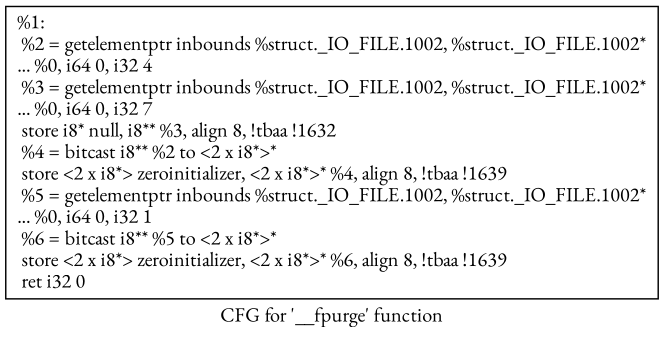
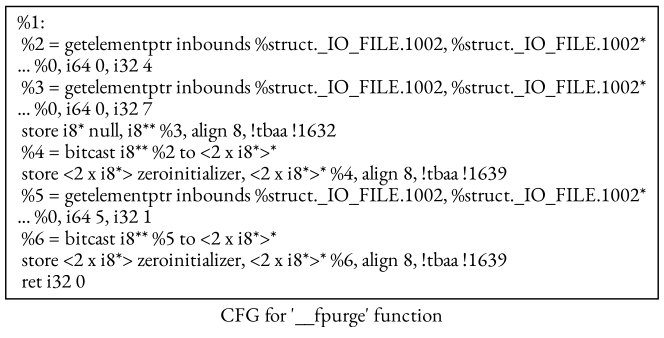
node "%1:": text "... %0, i64 0, i32 1" -> "... %0, i64 5, i32 1"
